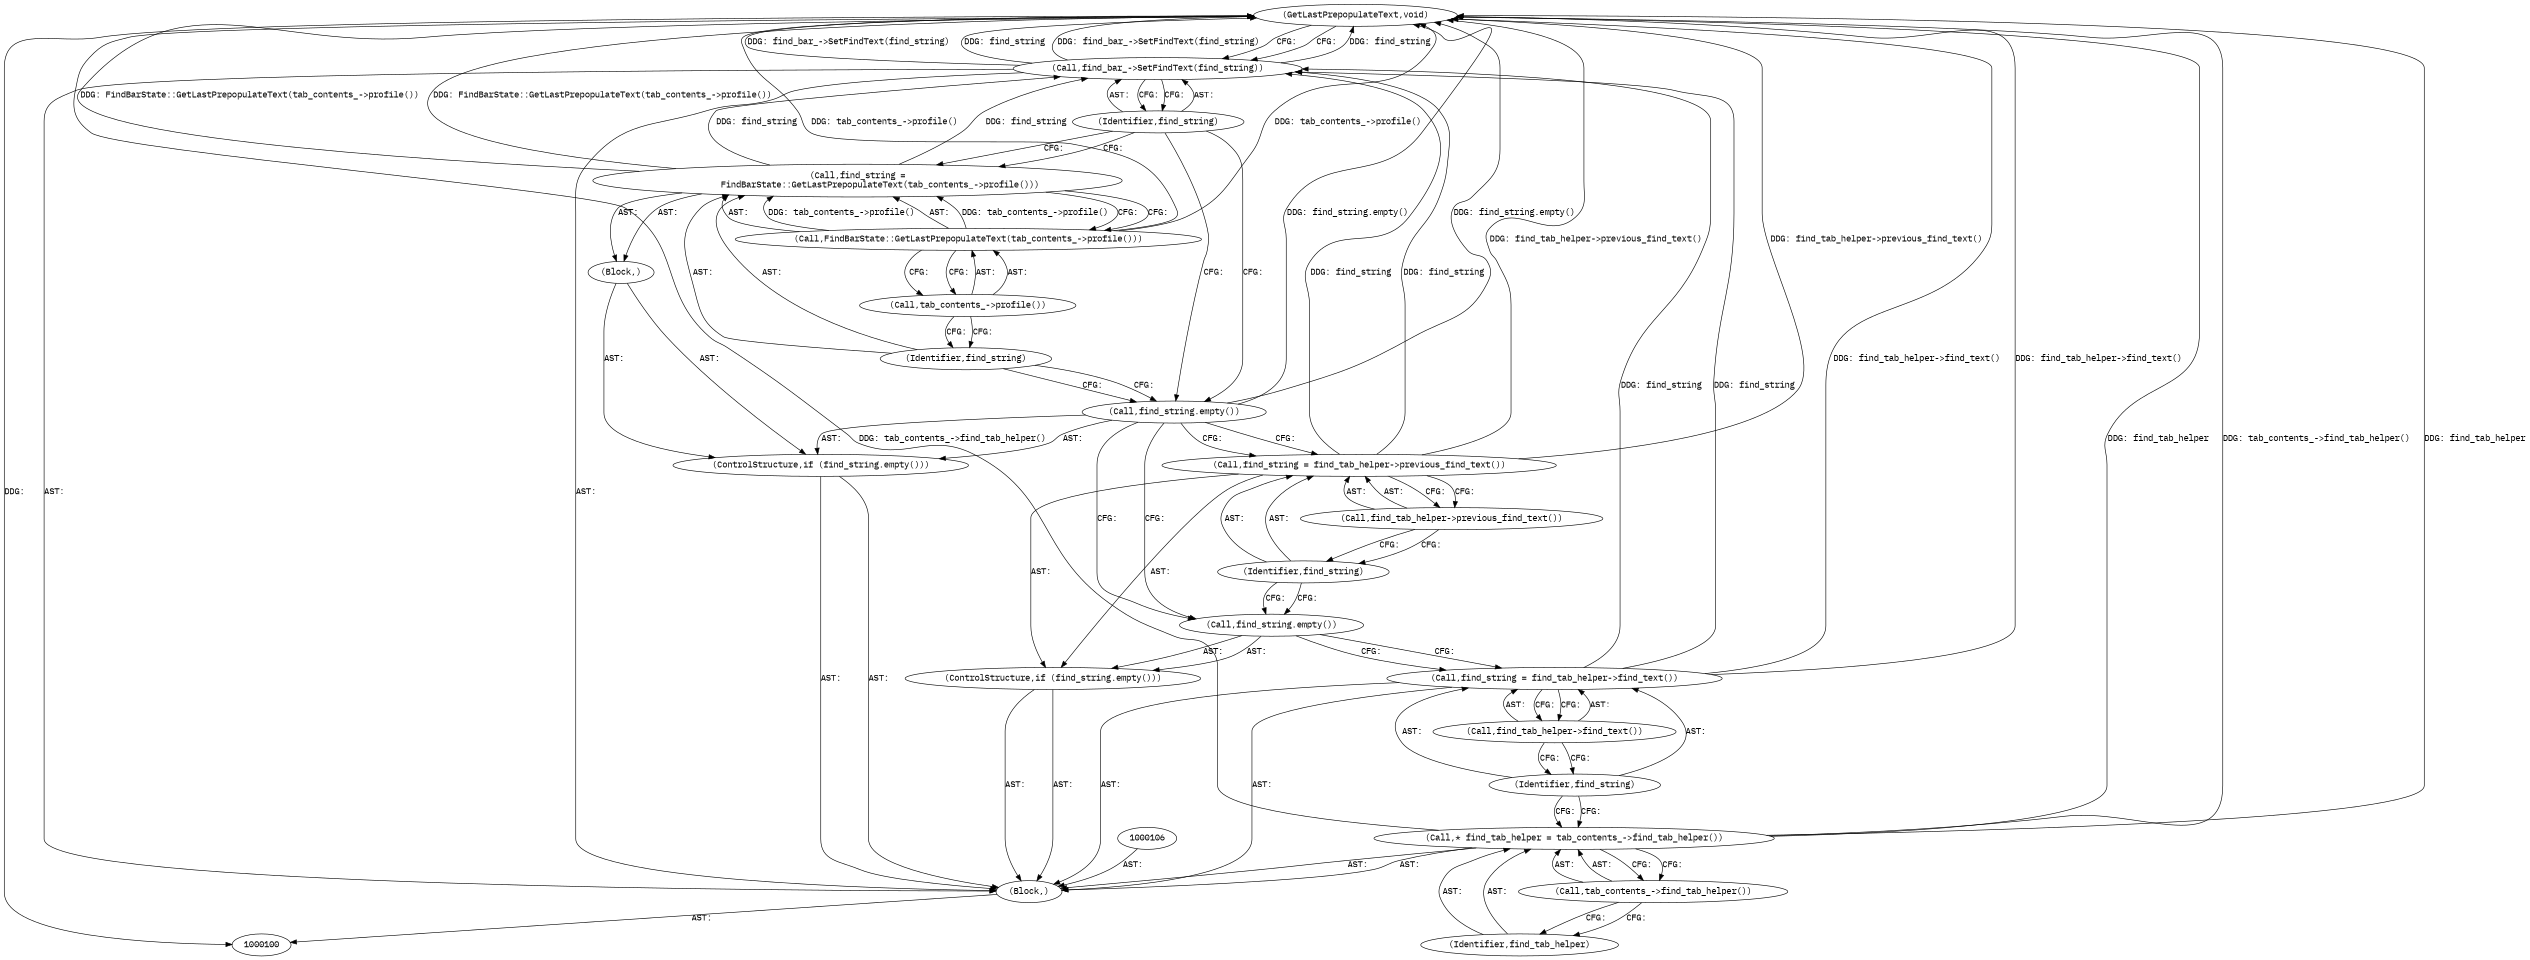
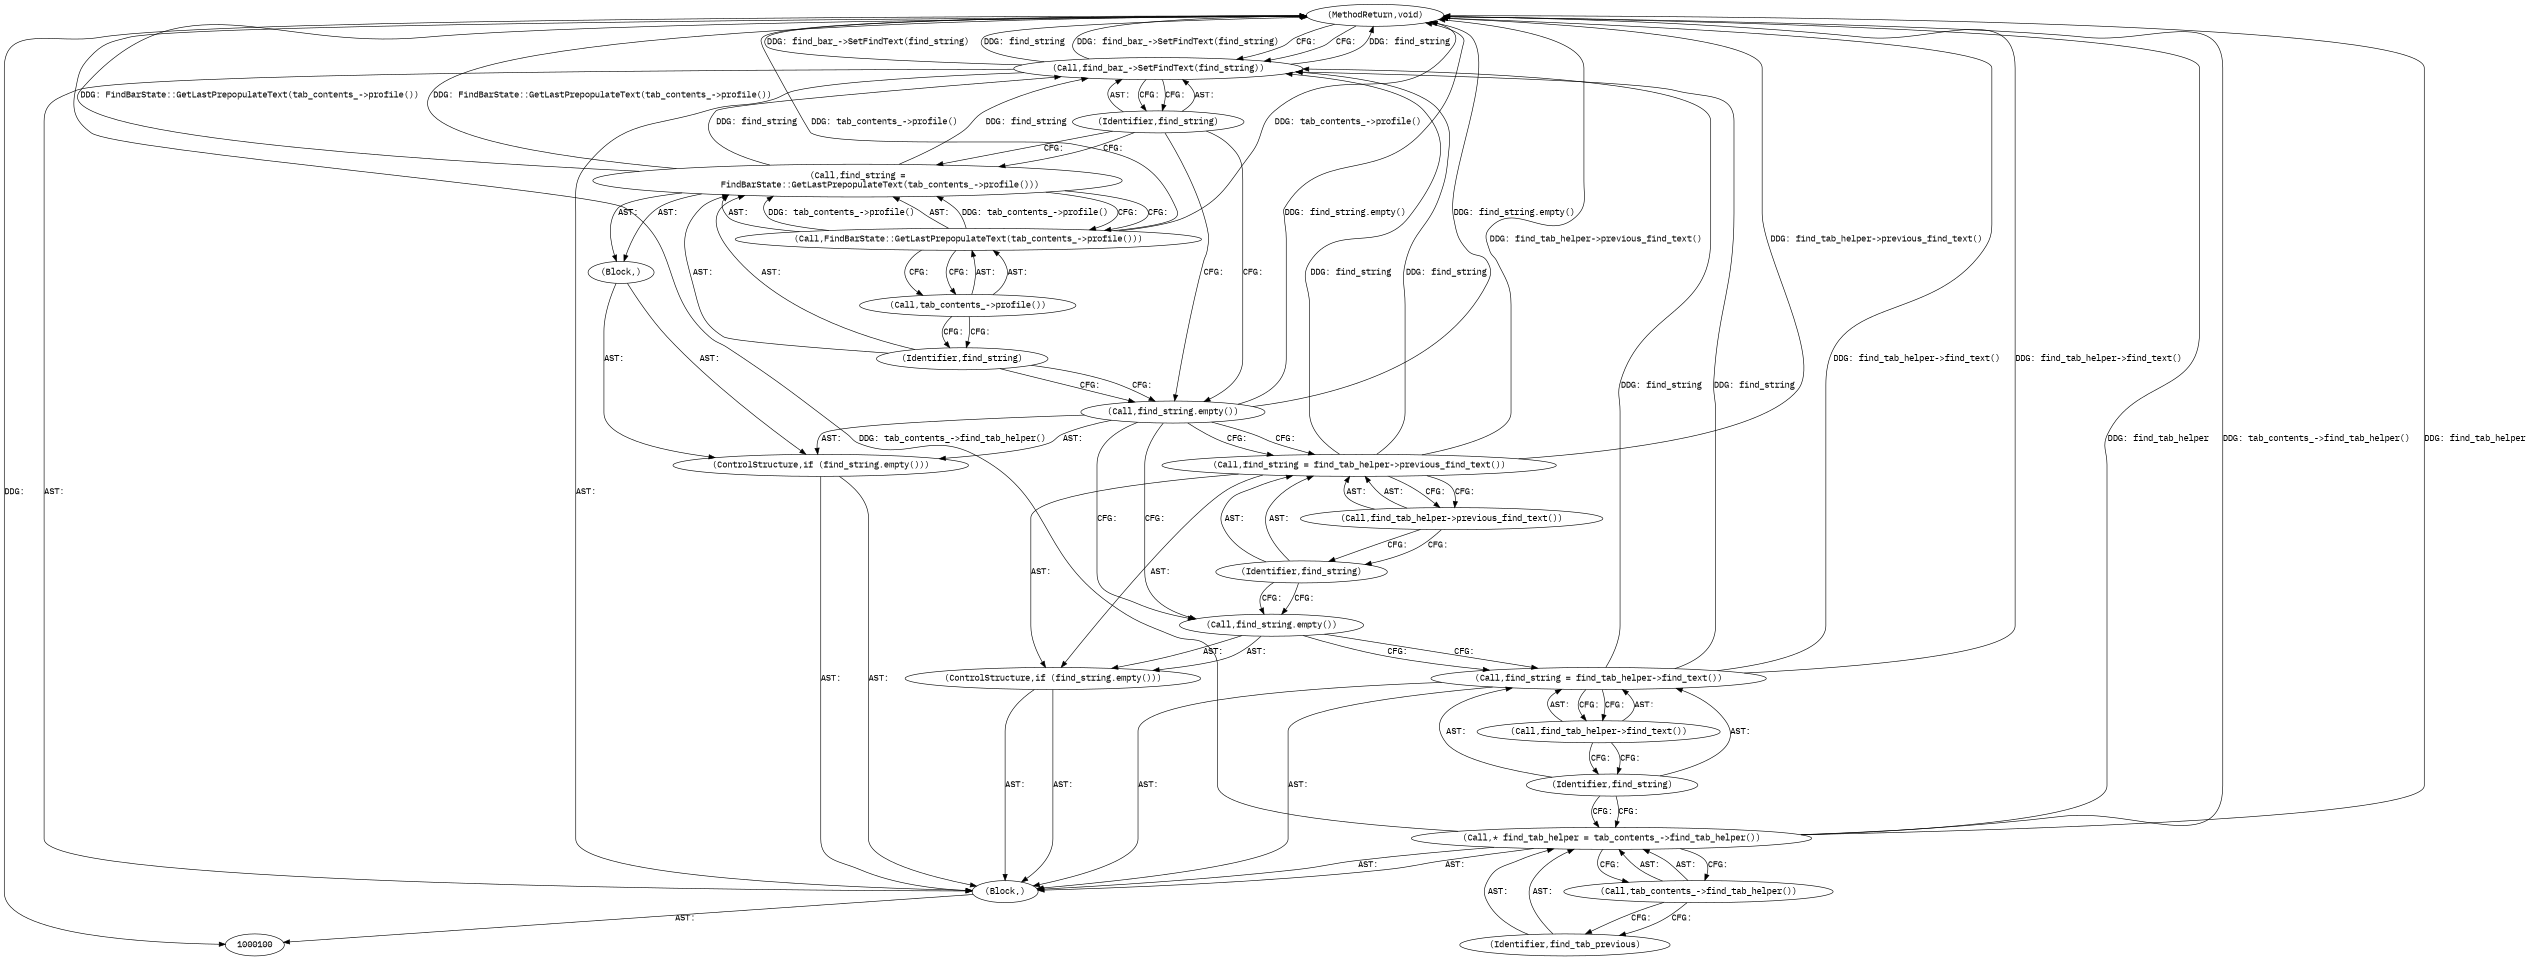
node "(GetLastPrepopulateText,void)": label "(GetLastPrepopulateText,void)" -> "(MethodReturn,void)"
node "1000106": removed
node "(Identifier,find_tab_helper)": label "(Identifier,find_tab_helper)" -> "(Identifier,find_tab_previous)"
